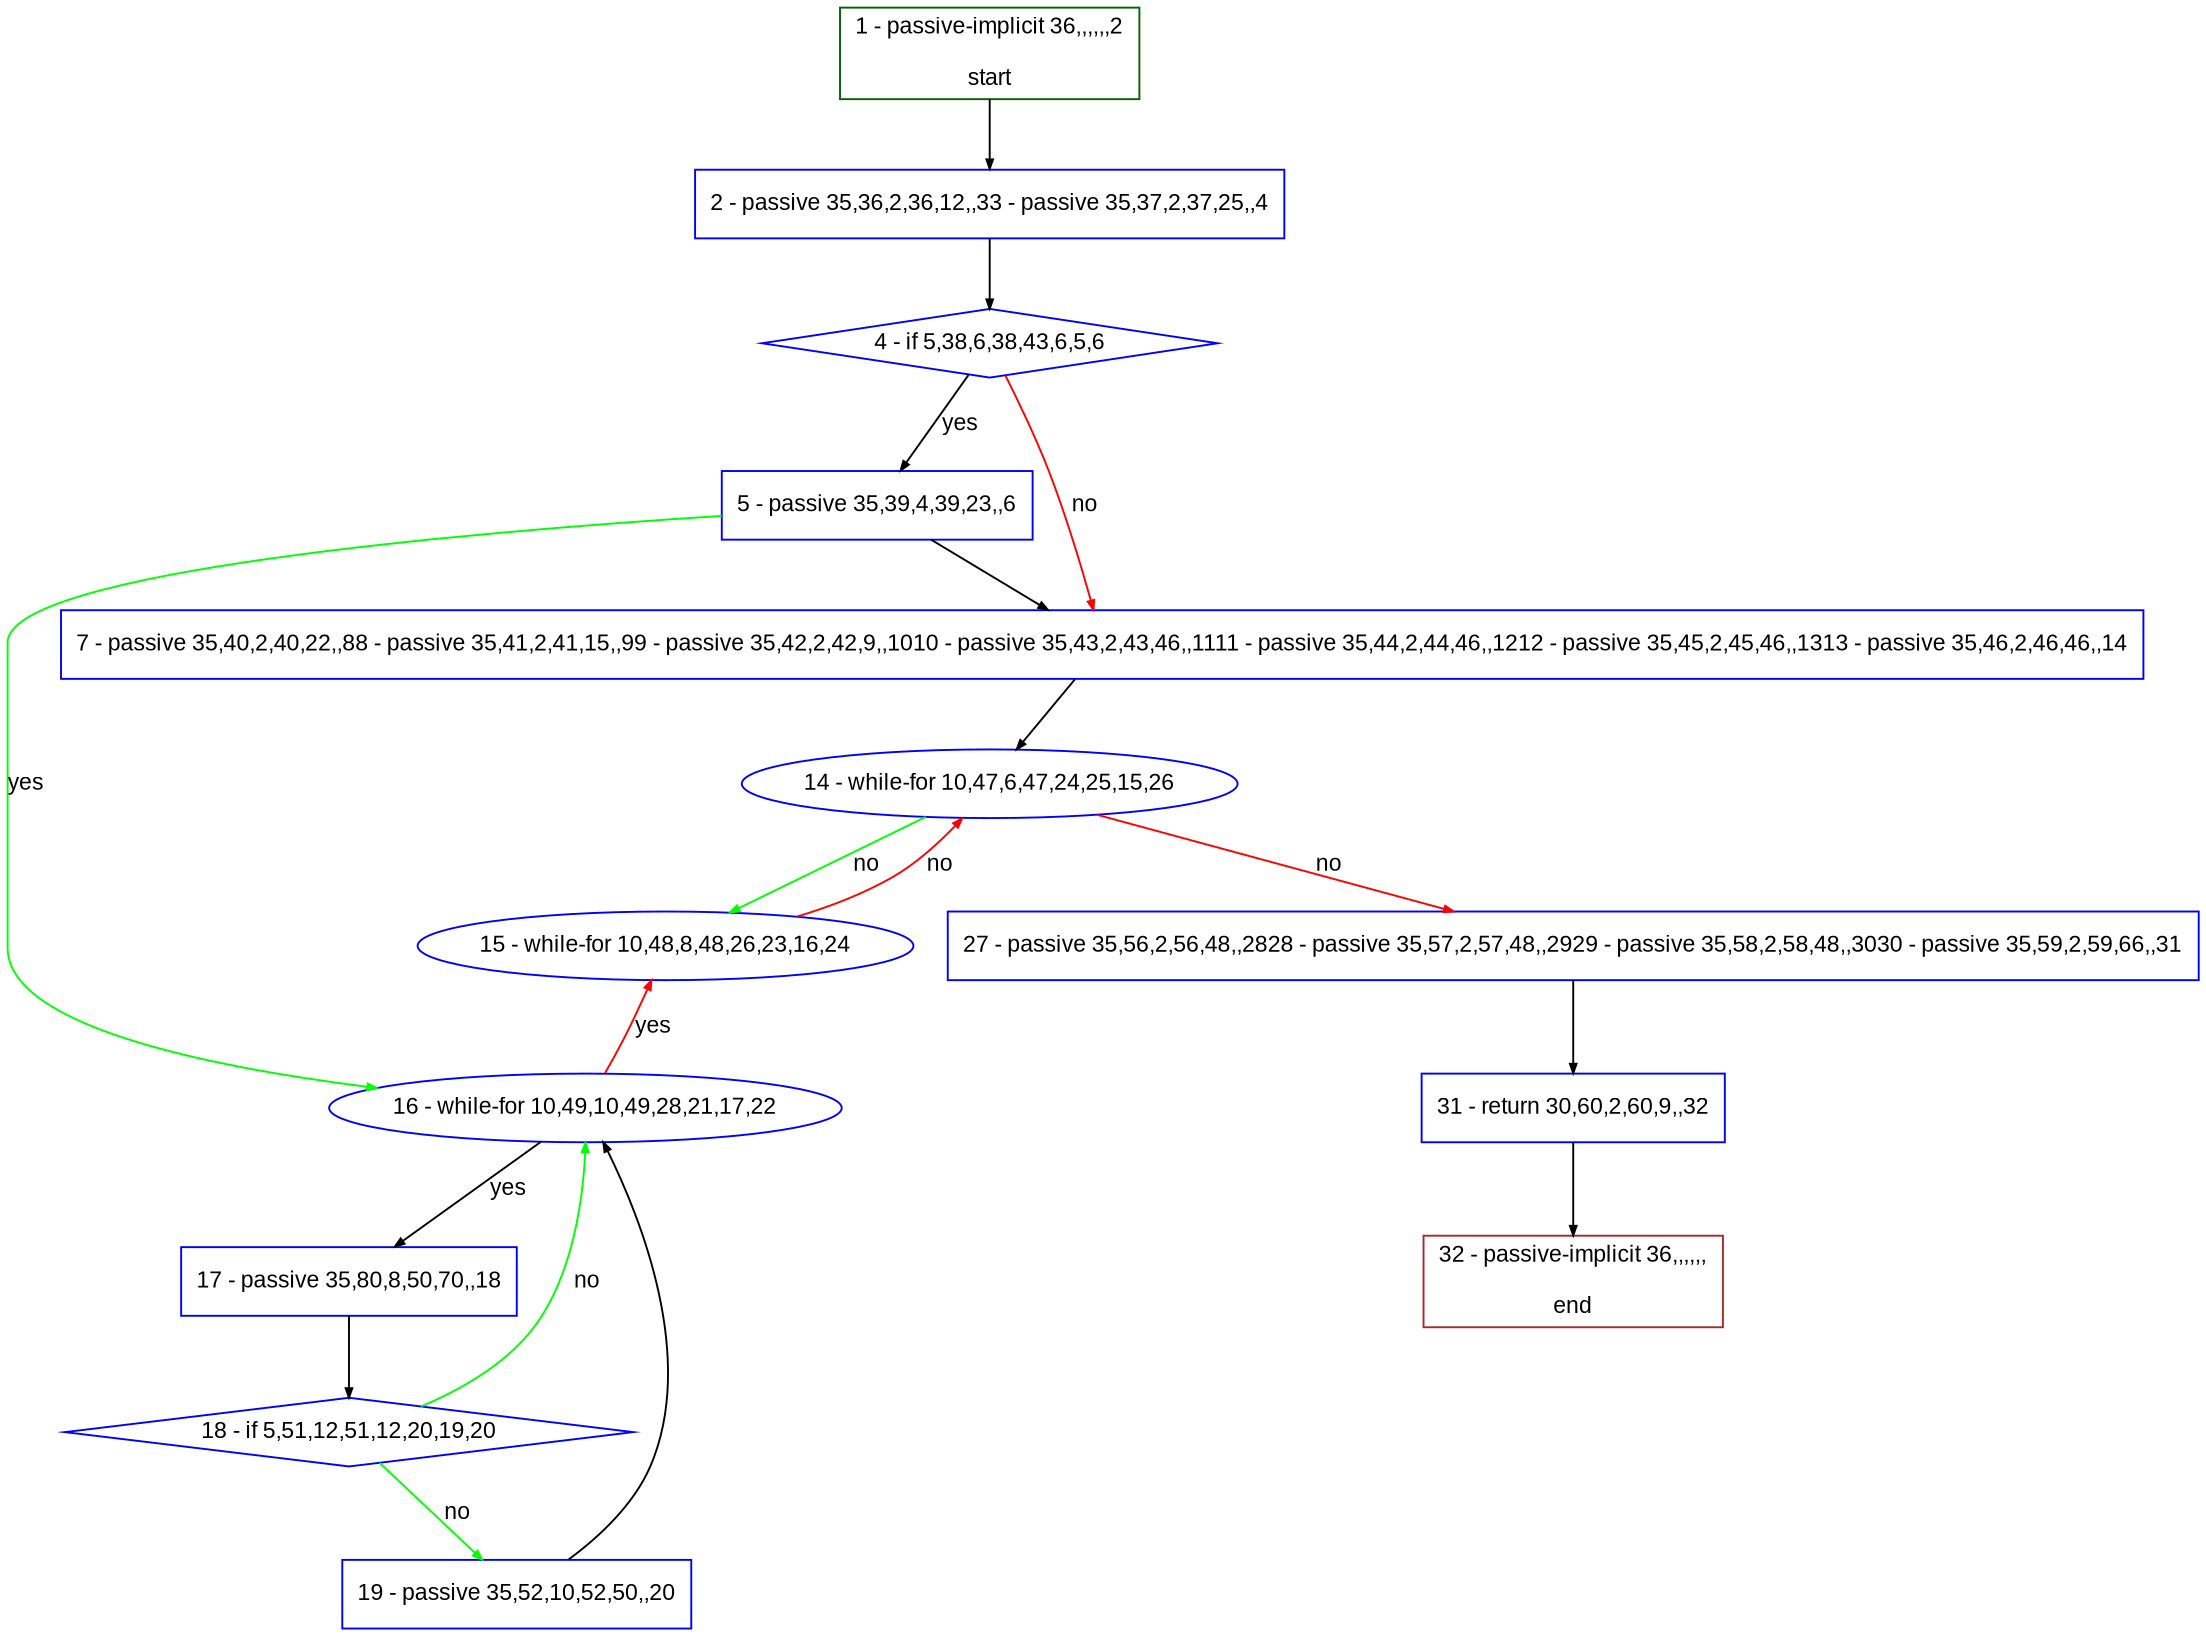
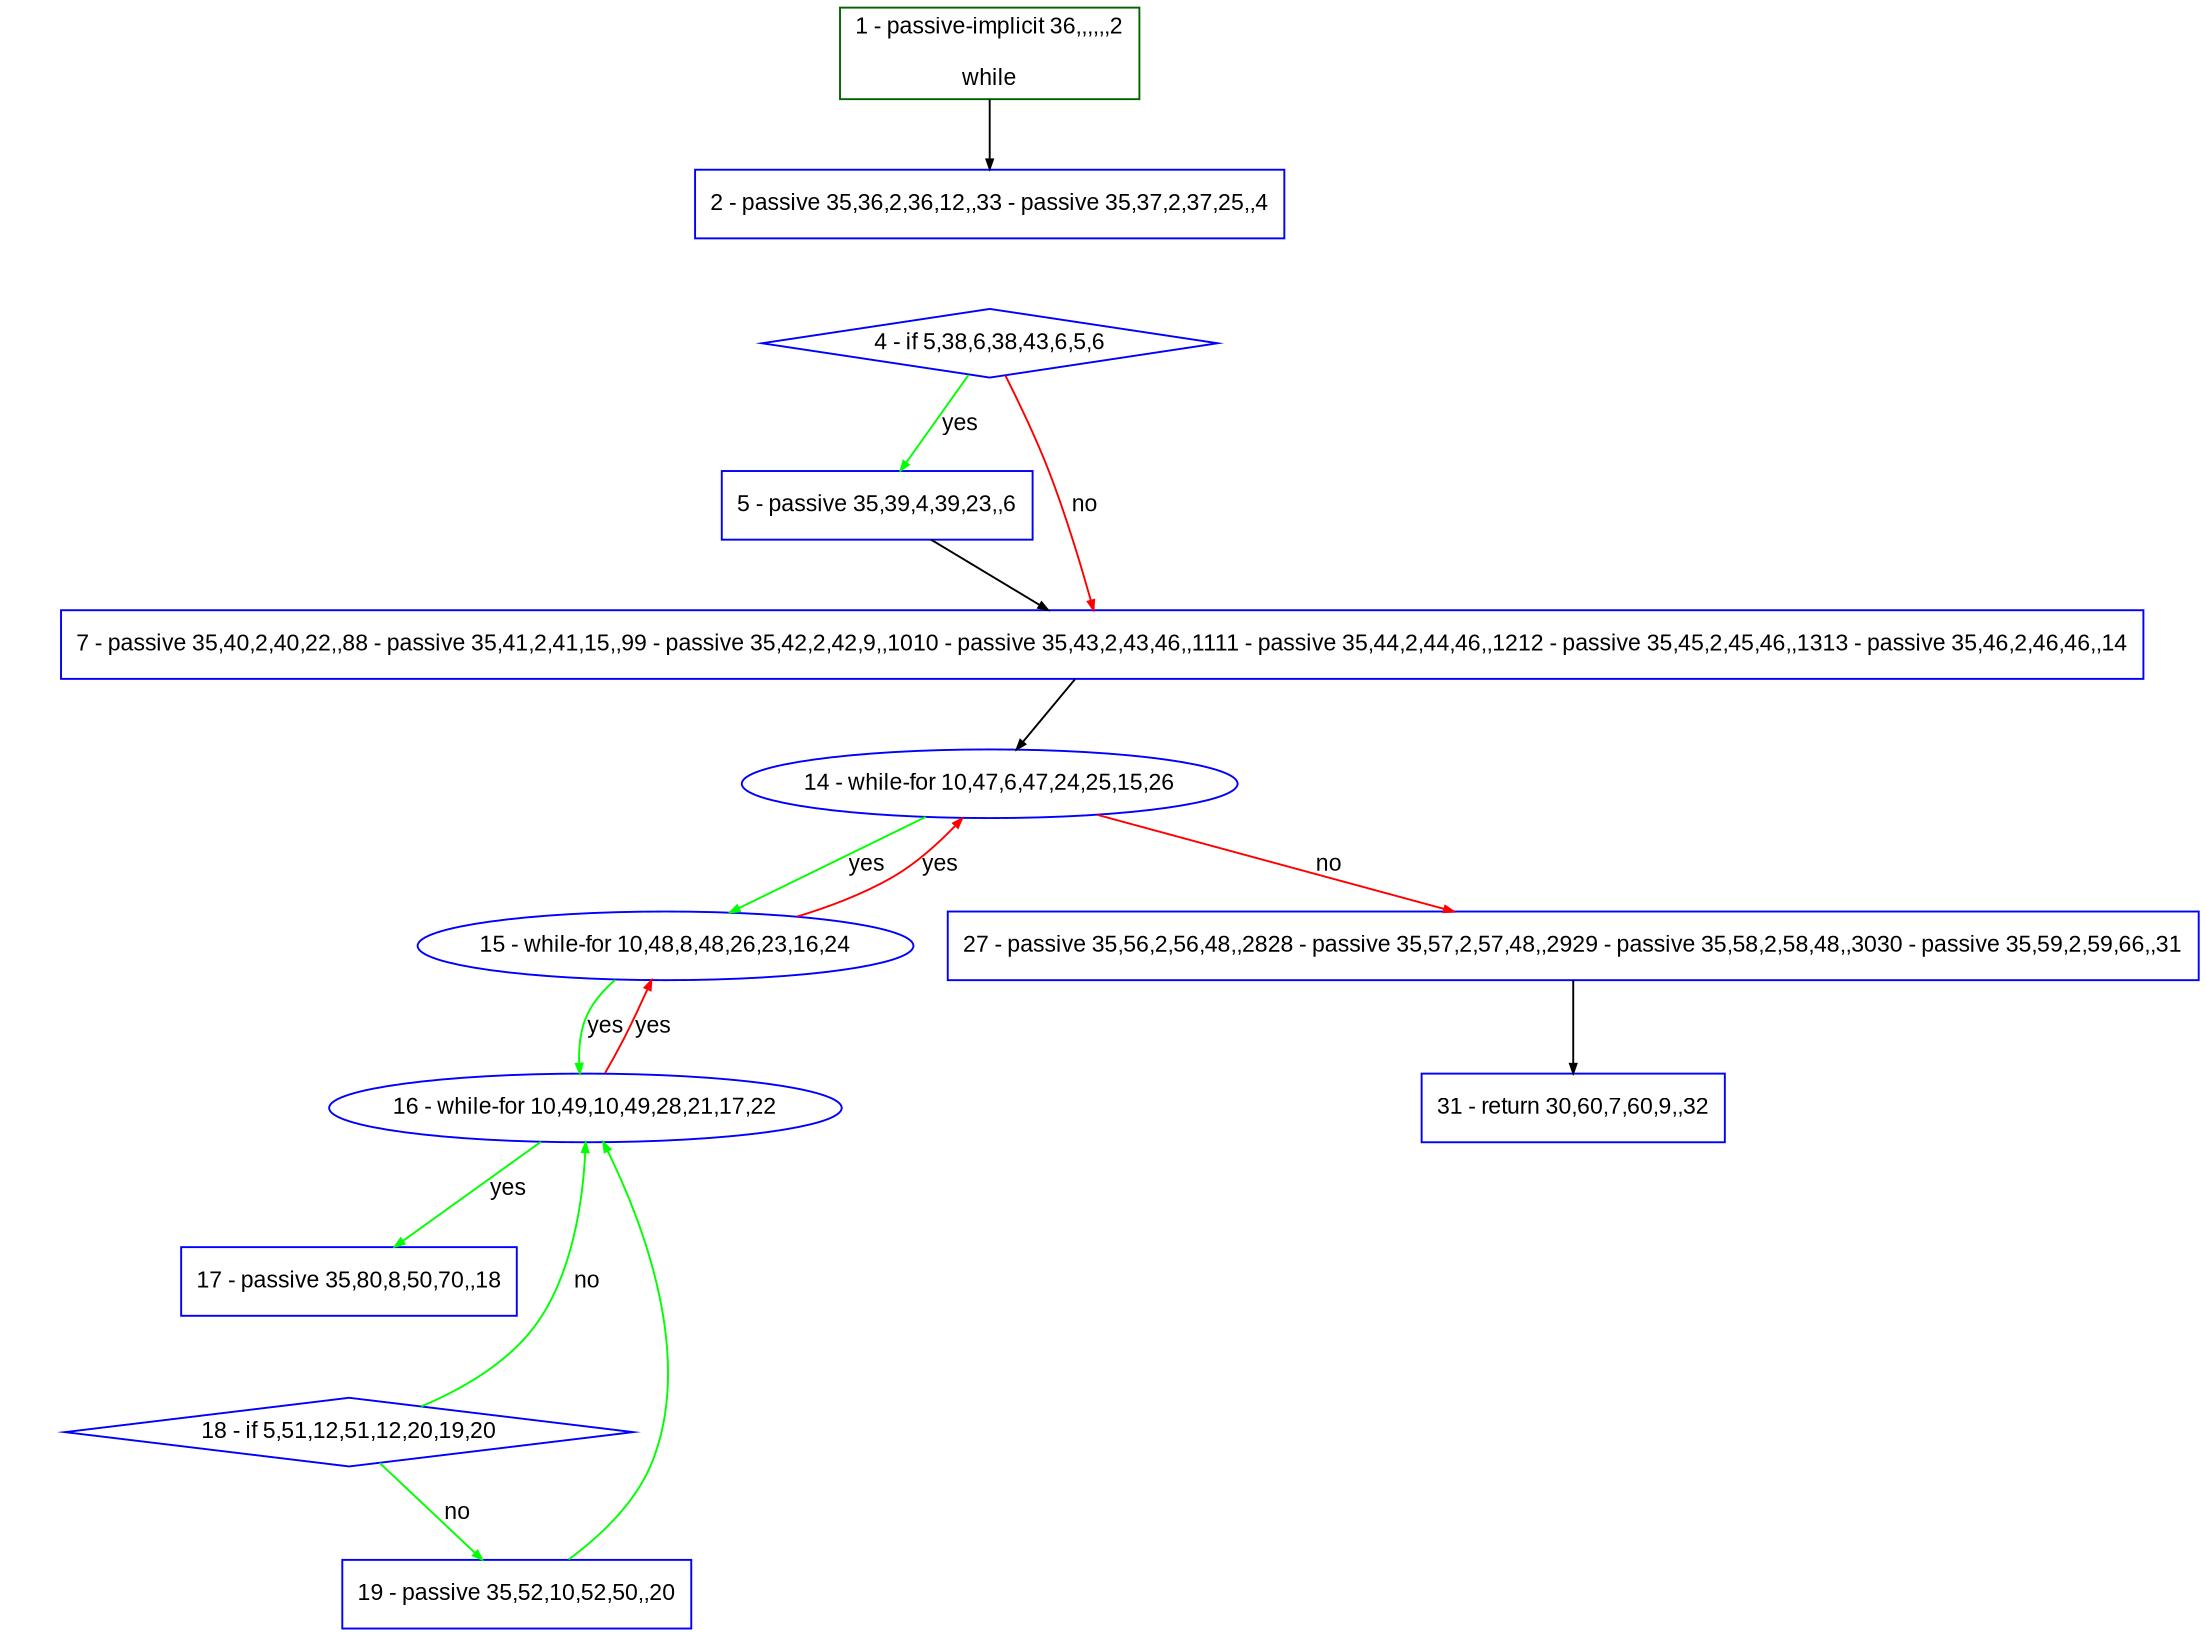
node "1 - passive-implicit 36,,,,,,2 start": label "1 - passive-implicit 36,,,,,,2 start" -> "1 - passive-implicit 36,,,,,,2 while"
edge "2 - passive 35,36,2,36,12,,33 - passive 35,37,2,37,25,,4" -> "4 - if 5,38,6,38,43,6,5,6": removed
edge "4 - if 5,38,6,38,43,6,5,6" -> "5 - passive 35,39,4,39,23,,6": color #000000 -> #00ff00
edge "5 - passive 35,39,4,39,23,,6" -> "16 - while-for 10,49,10,49,28,21,17,22": now "15 - while-for 10,48,8,48,26,23,16,24" -> "16 - while-for 10,49,10,49,28,21,17,22"
edge "14 - while-for 10,47,6,47,24,25,15,26" -> "15 - while-for 10,48,8,48,26,23,16,24": label "no" -> "yes"
edge "15 - while-for 10,48,8,48,26,23,16,24" -> "14 - while-for 10,47,6,47,24,25,15,26": label "no" -> "yes"
node "31 - return 30,60,2,60,9,,32": label "31 - return 30,60,2,60,9,,32" -> "31 - return 30,60,7,60,9,,32"
edge "16 - while-for 10,49,10,49,28,21,17,22" -> "17 - passive 35,80,8,50,70,,18": color #000000 -> #00ff00
node "32 - passive-implicit 36,,,,,, end": removed
edge "17 - passive 35,80,8,50,70,,18" -> "18 - if 5,51,12,51,12,20,19,20": removed
edge "19 - passive 35,52,10,52,50,,20" -> "16 - while-for 10,49,10,49,28,21,17,22": color #000000 -> #00ff00
